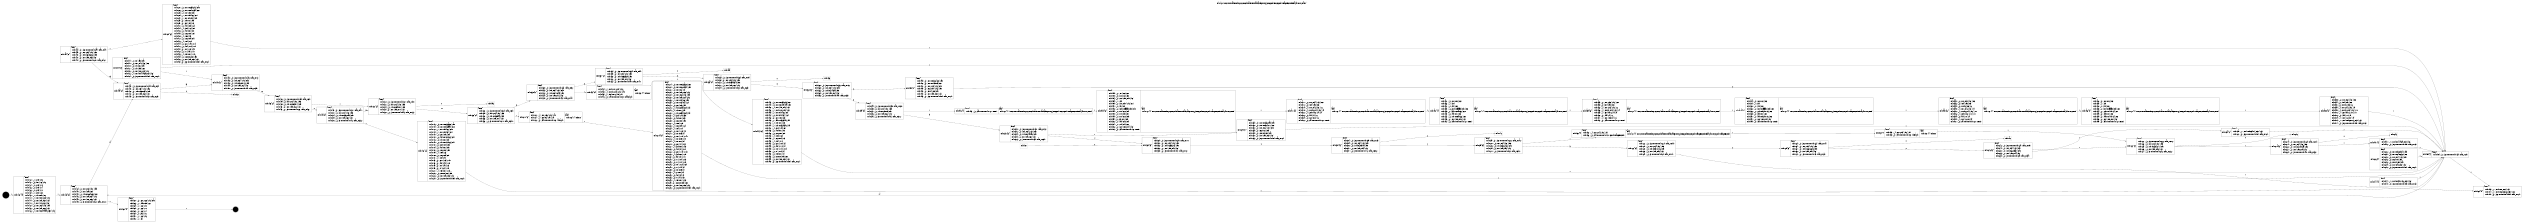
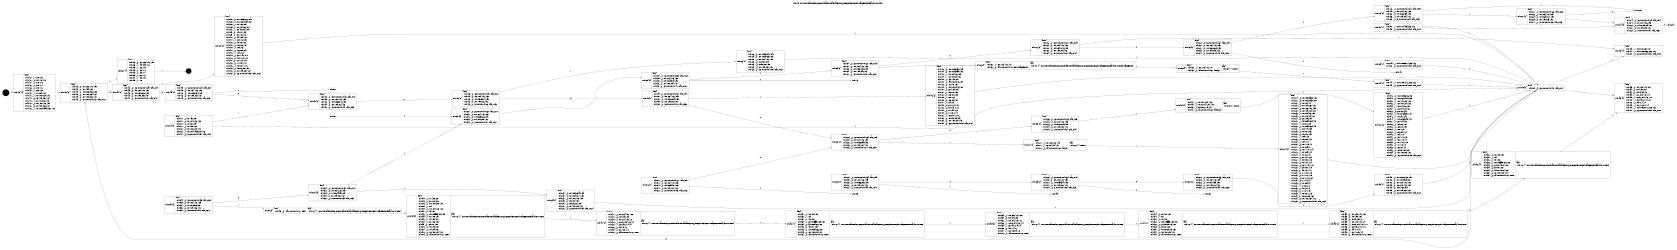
edge "0x40153e [22]" -> "0x401554 [22]": removed, label "8"
edge "0x401580 [25]" -> "0x401599 [25]": removed, label "6"
edge "0x4014e6 [22]" -> "0x401512 [22]": now "0x4014e6 [22]" -> "0x4018c6 [27]"
edge "0x4014fc [22]" -> "0x401512 [22]": now "0x4014fc [22]" -> "0x401528 [22]"
edge "0x401aee [43]" -> "0x401bed [5]": reversed
edge "0x401648 [25]" -> "0x4018ba [12]": now "0x401648 [25]" -> "0x4016b8"
edge "0x401b3b [9]" -> "0x401661 [25]": now "0x401b3b [9]" -> "0x401b44 [12]"
edge "0x40148d [23]" -> "0x4014ba [22]": now "0x40148d [23]" -> "0x4014a4 [22]"
edge "0x40167a [25]" -> "0x4019b1 [12]": reversed
